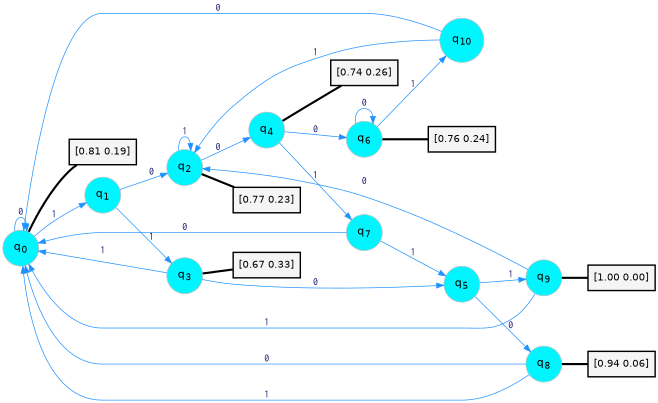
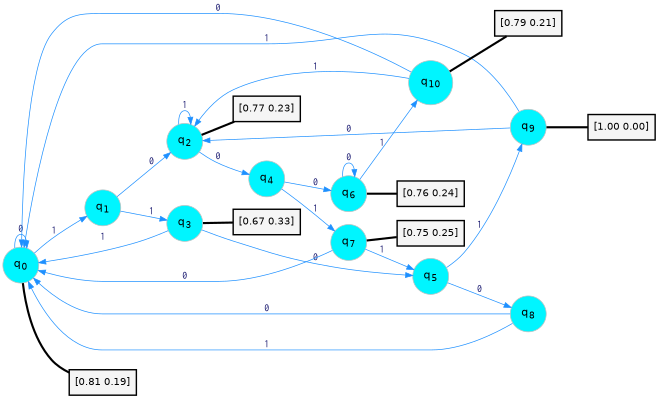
node "[0.79 0.21]": added
node "[0.74 0.26]": removed
node "[0.75 0.25]": added
node "[0.94 0.06]": removed
